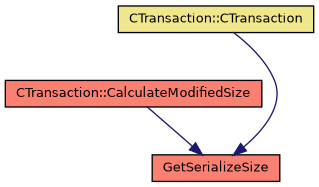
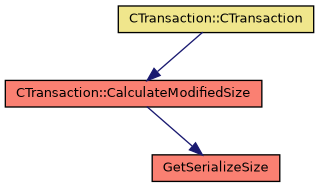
edge "CTransaction::CTransaction" -> "GetSerializeSize": now "CTransaction::CTransaction" -> "CTransaction::CalculateModifiedSize"
